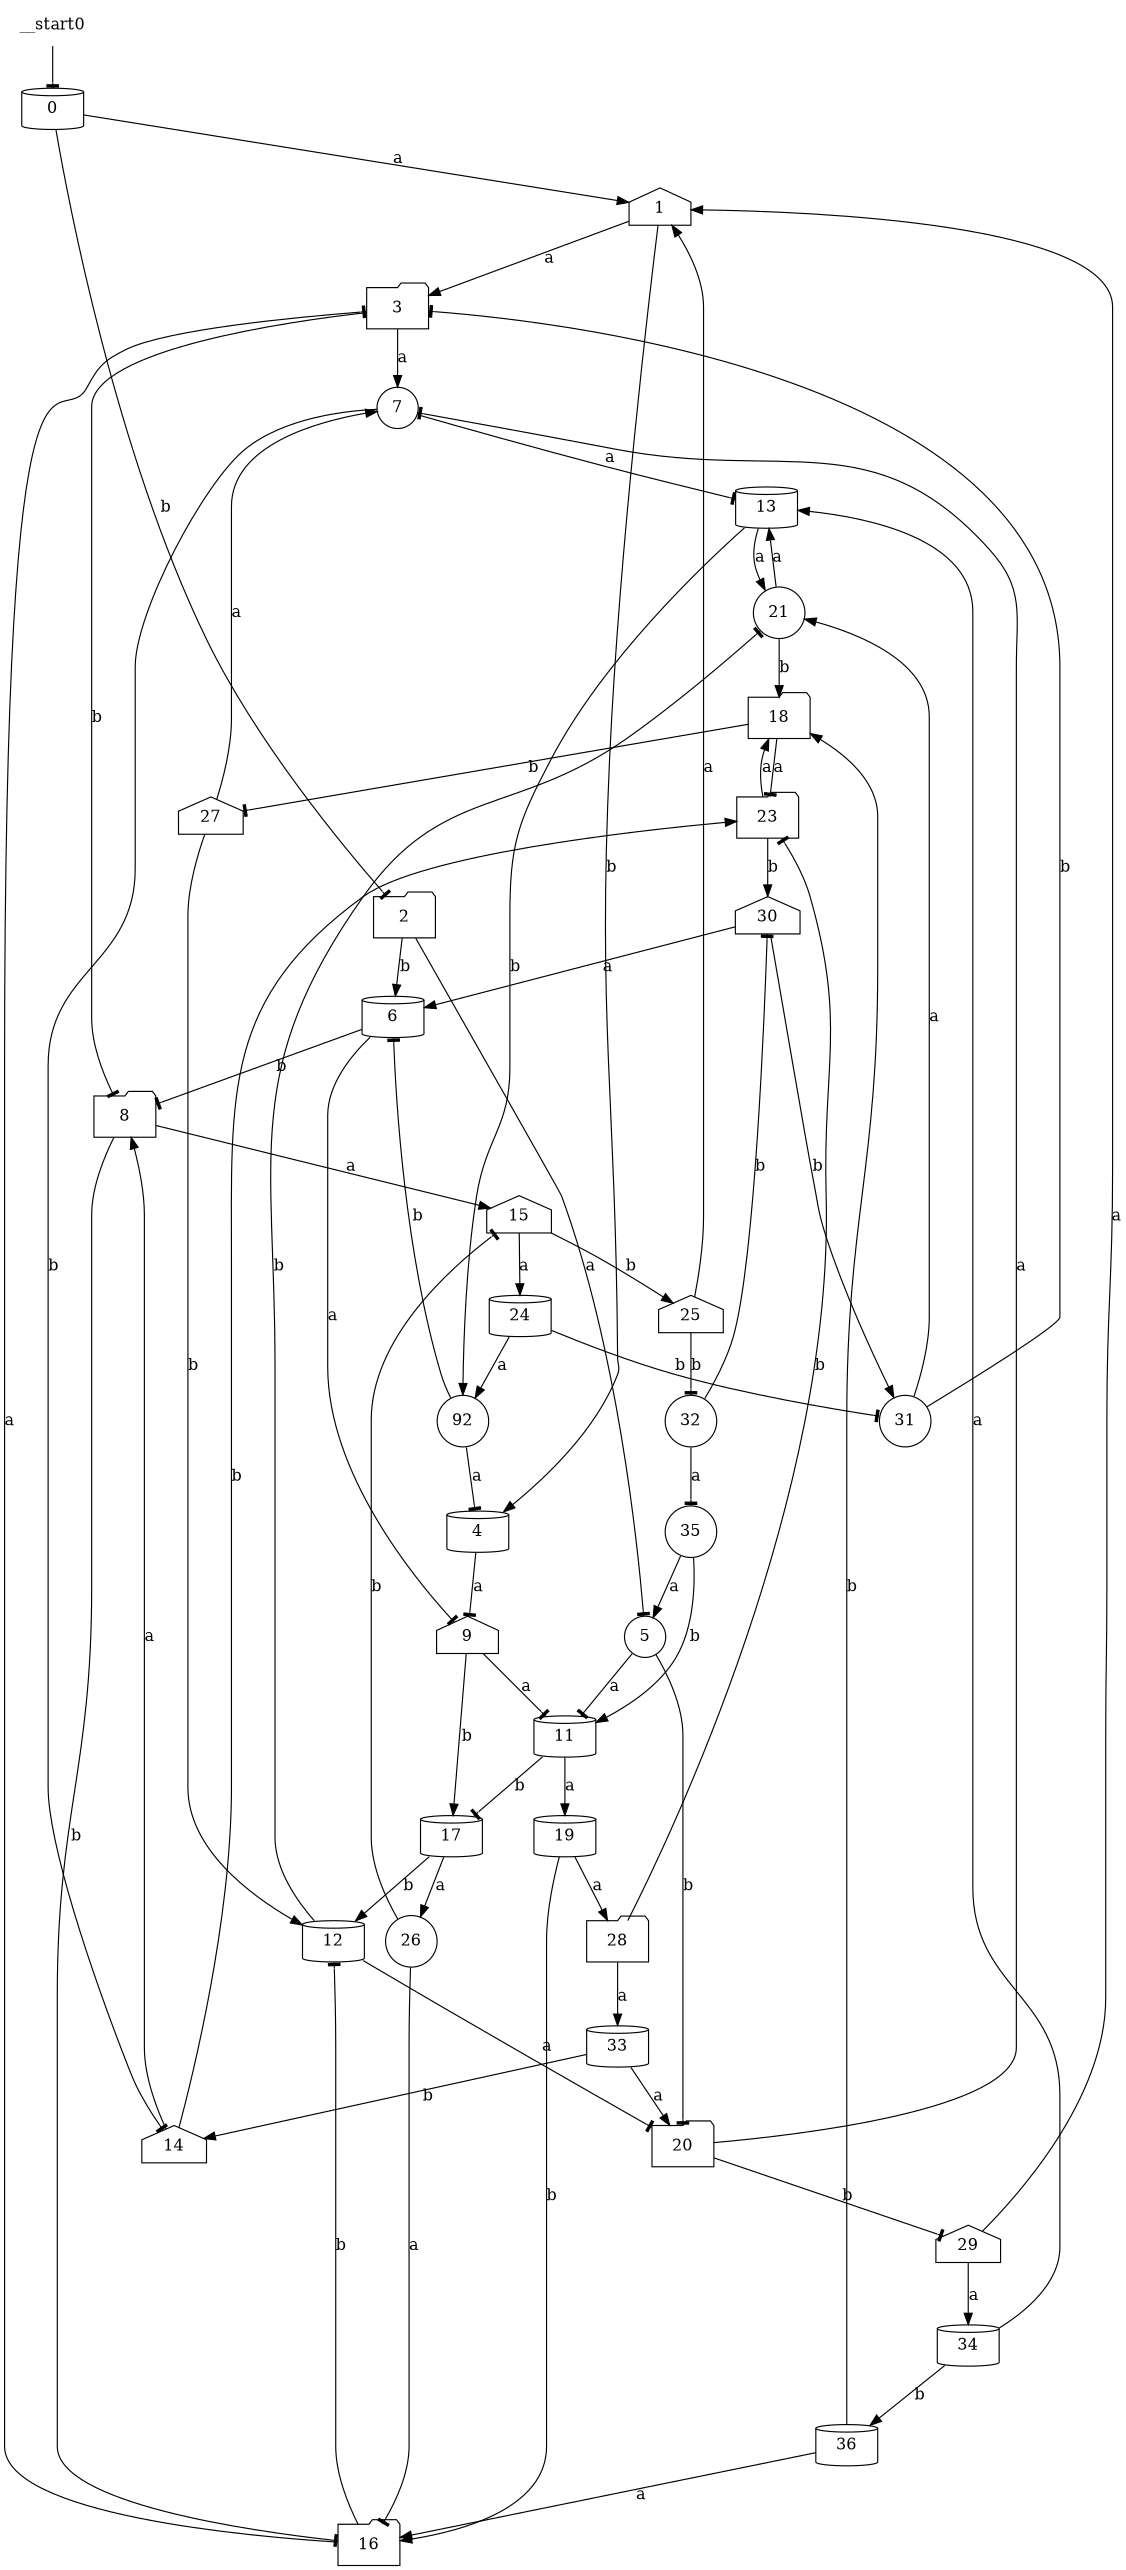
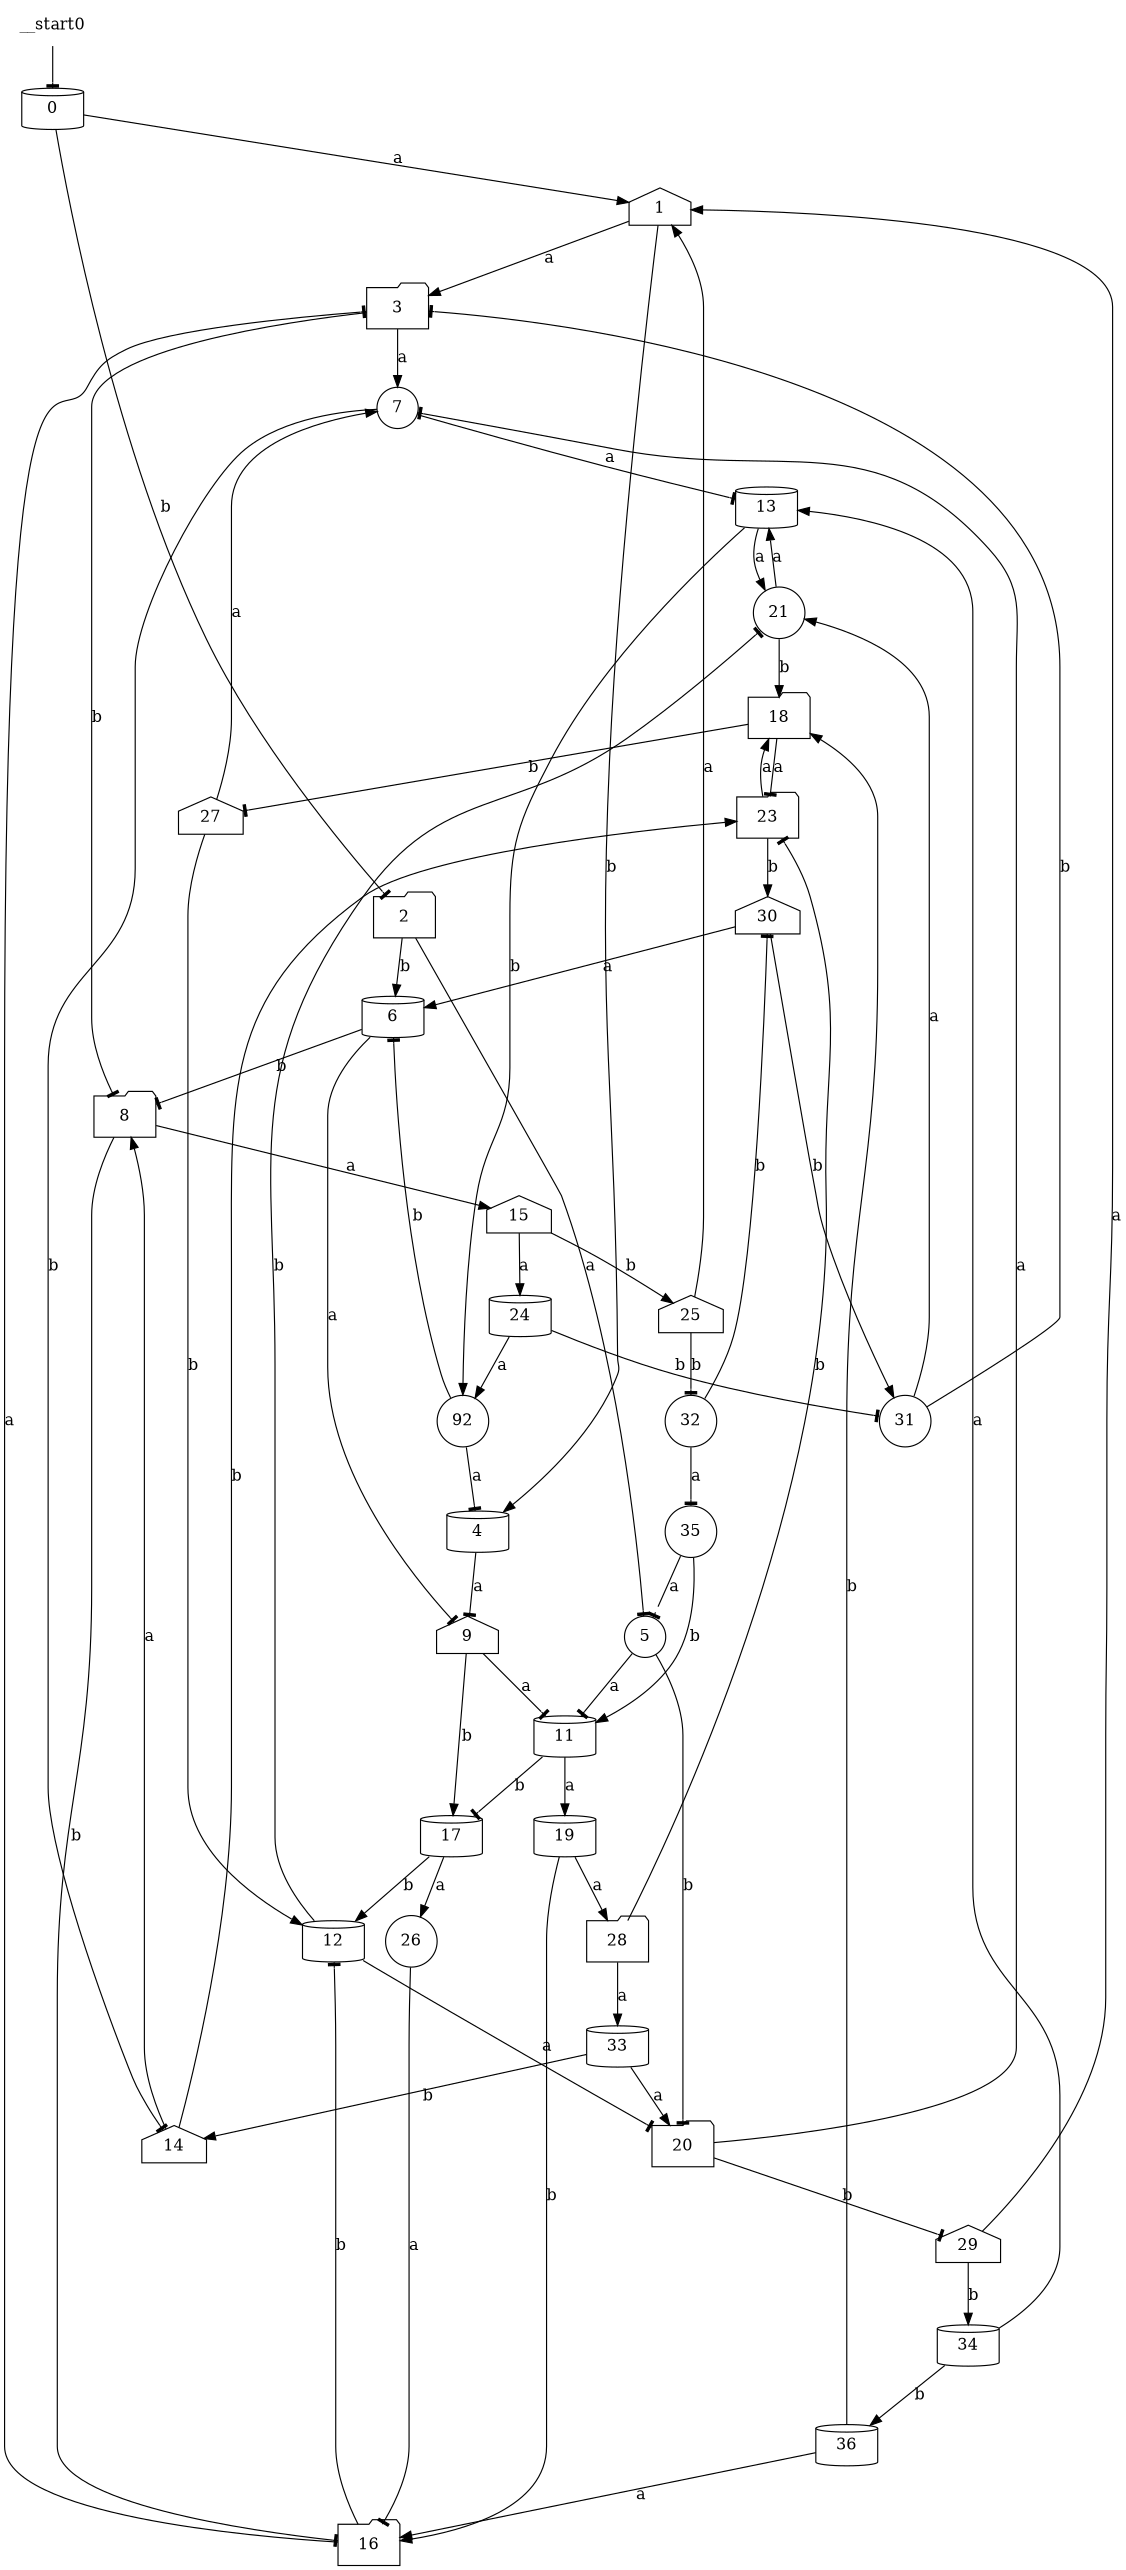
edge "26" -> "15": removed, label "b"
edge "35" -> "5": arrowhead normal -> tee
edge "29" -> "34": label "a" -> "b"
